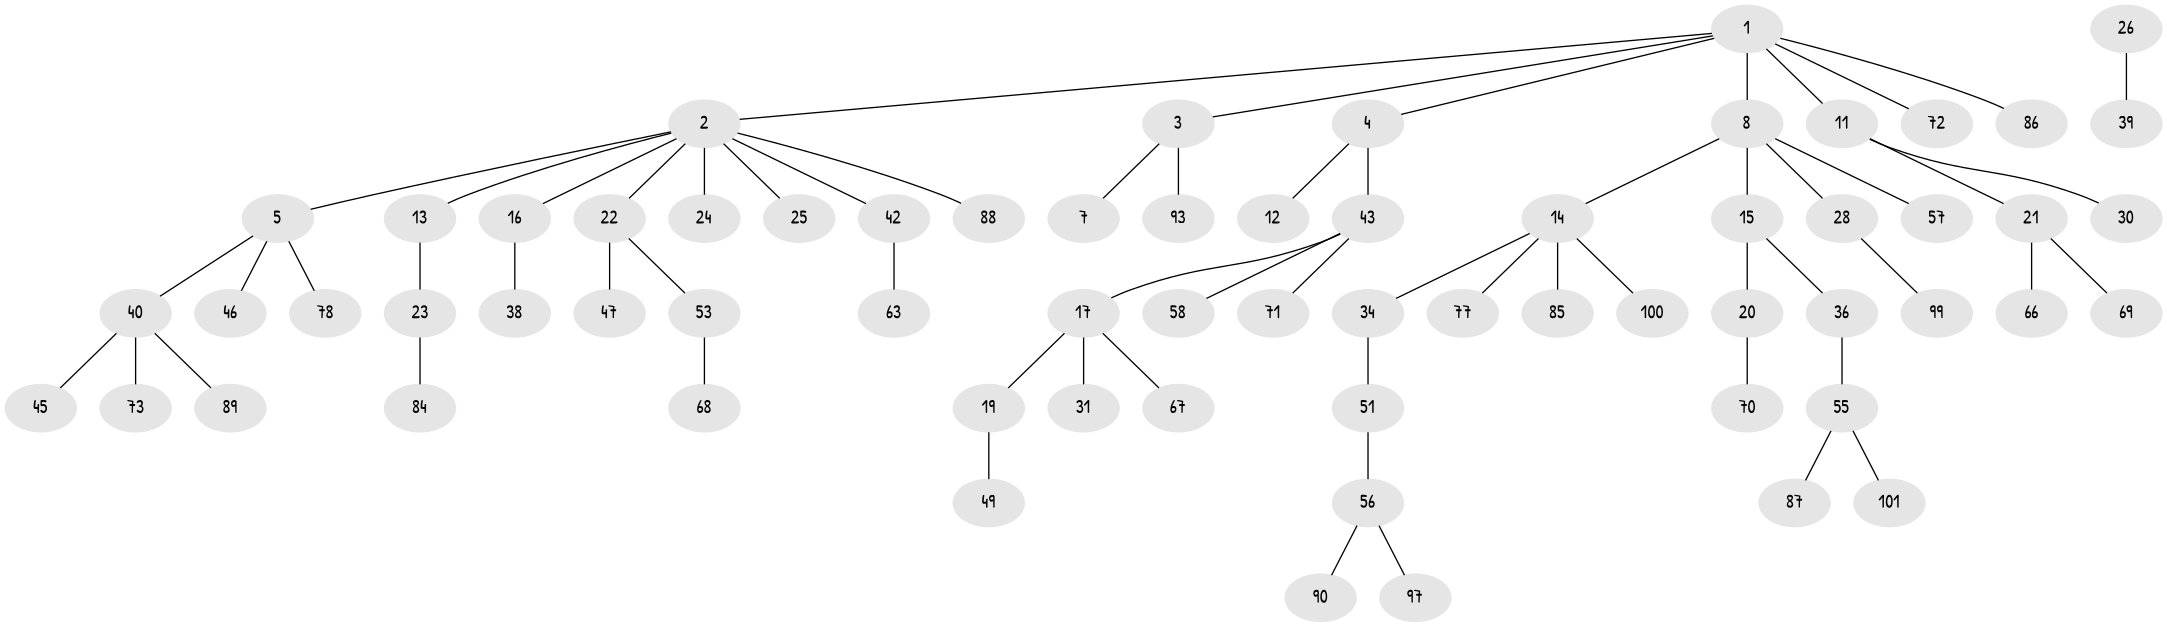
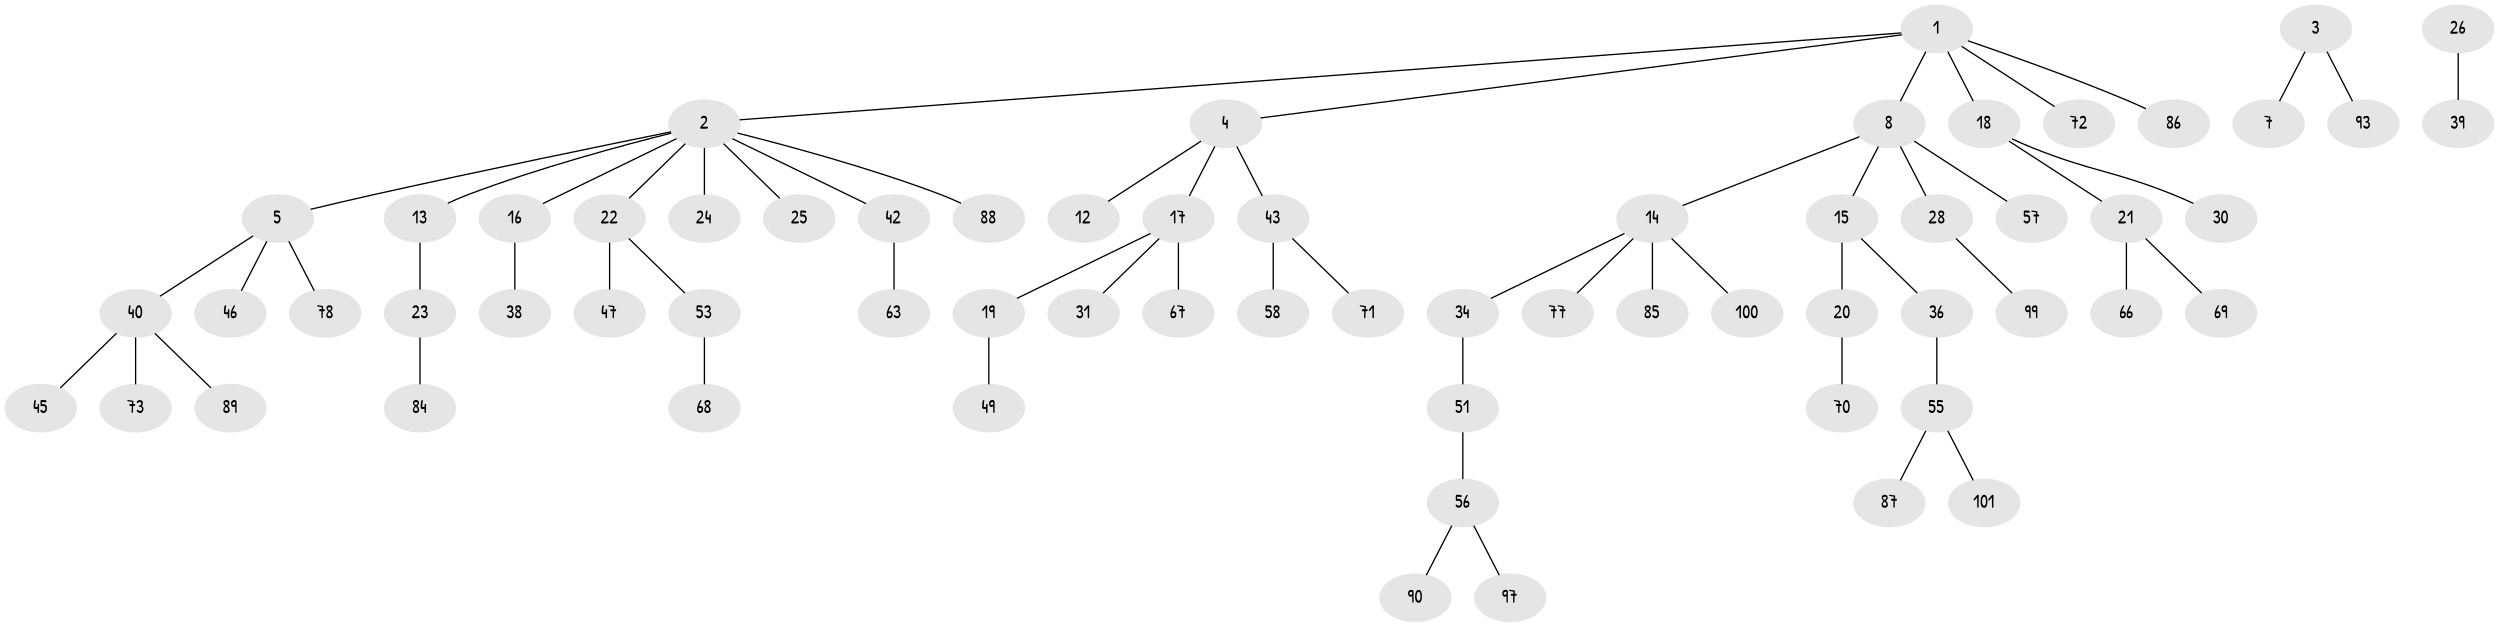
edge "1" -- "3": removed
node "11": label "11" -> "18"
edge "43" -- "17": now "4" -- "17"
